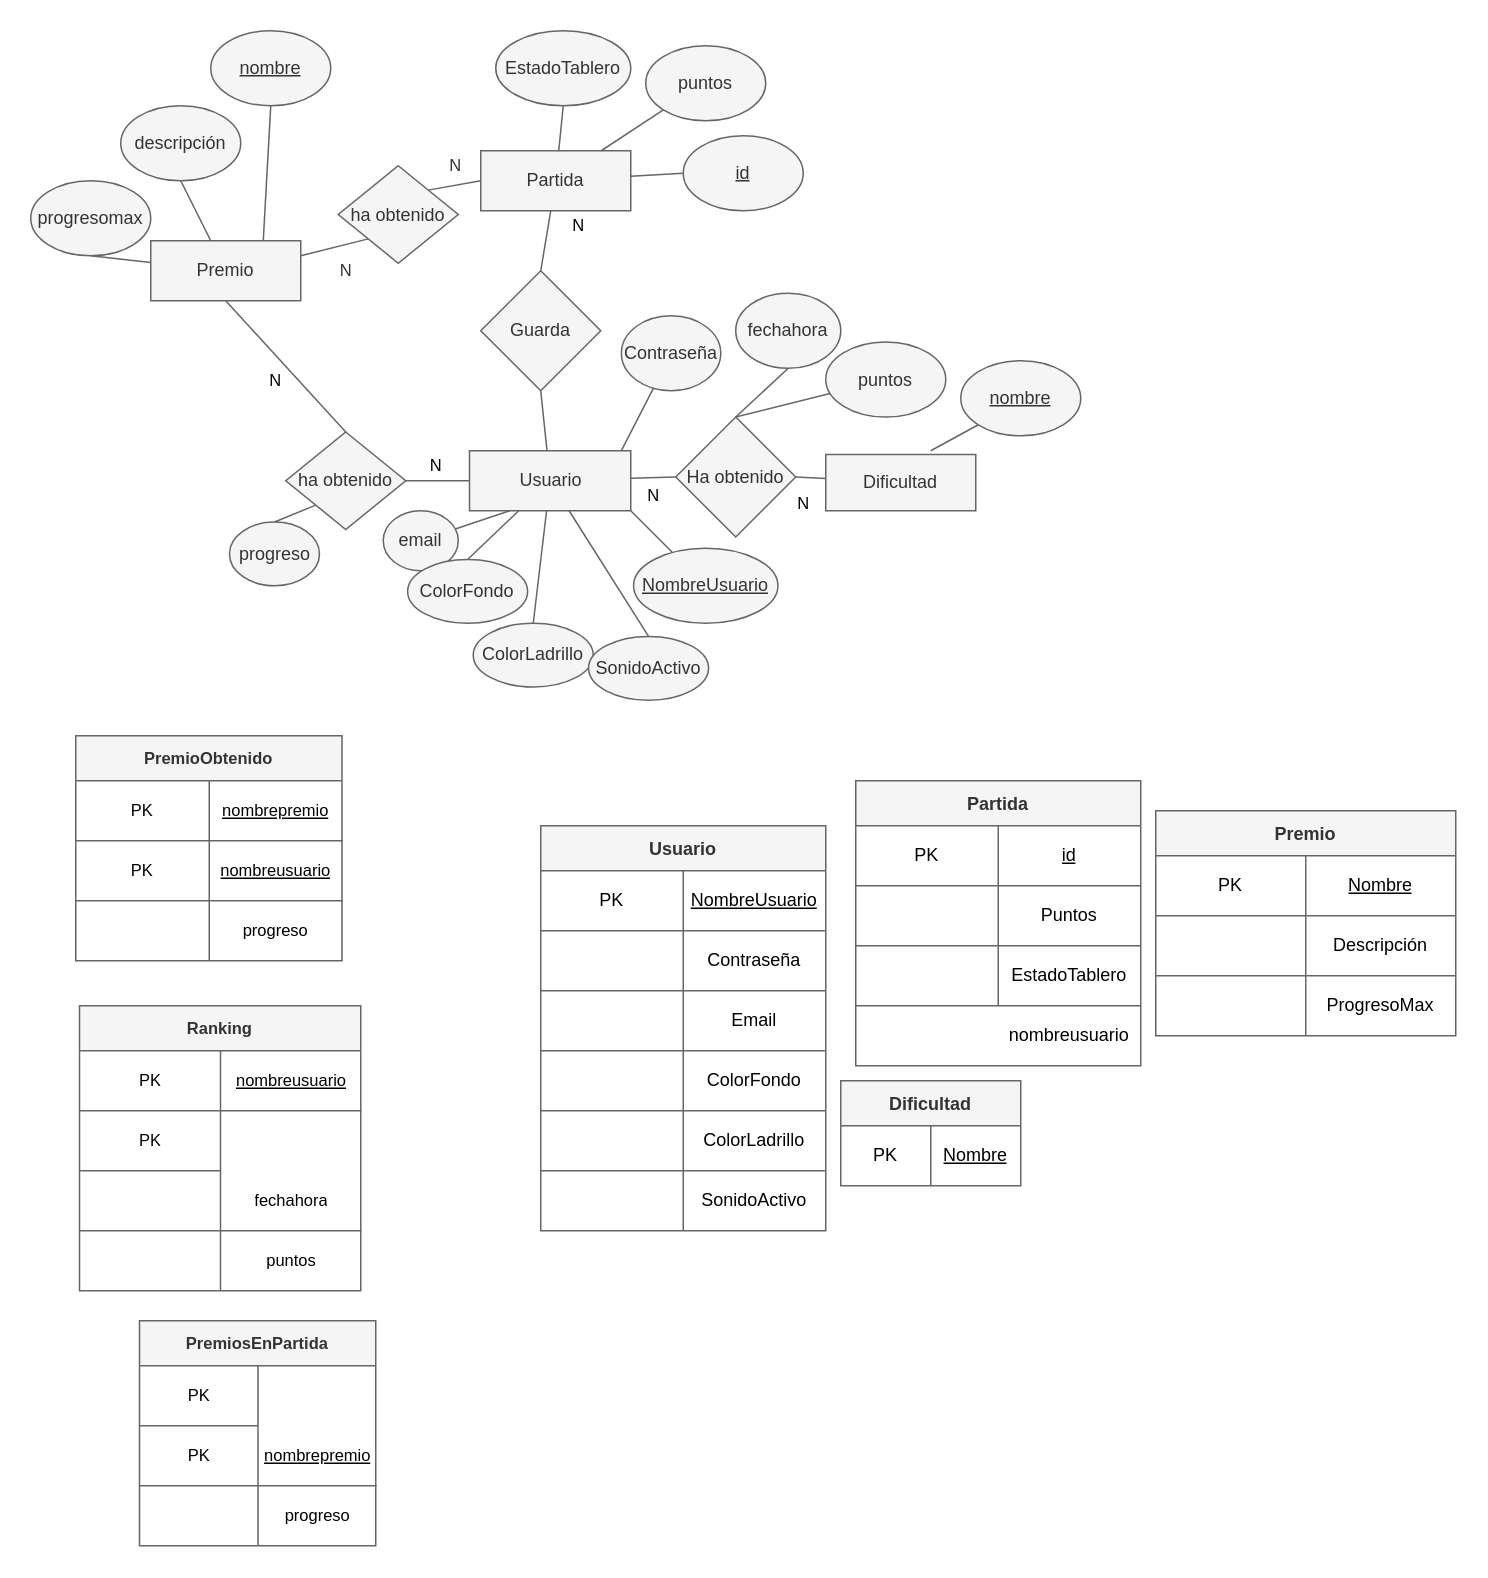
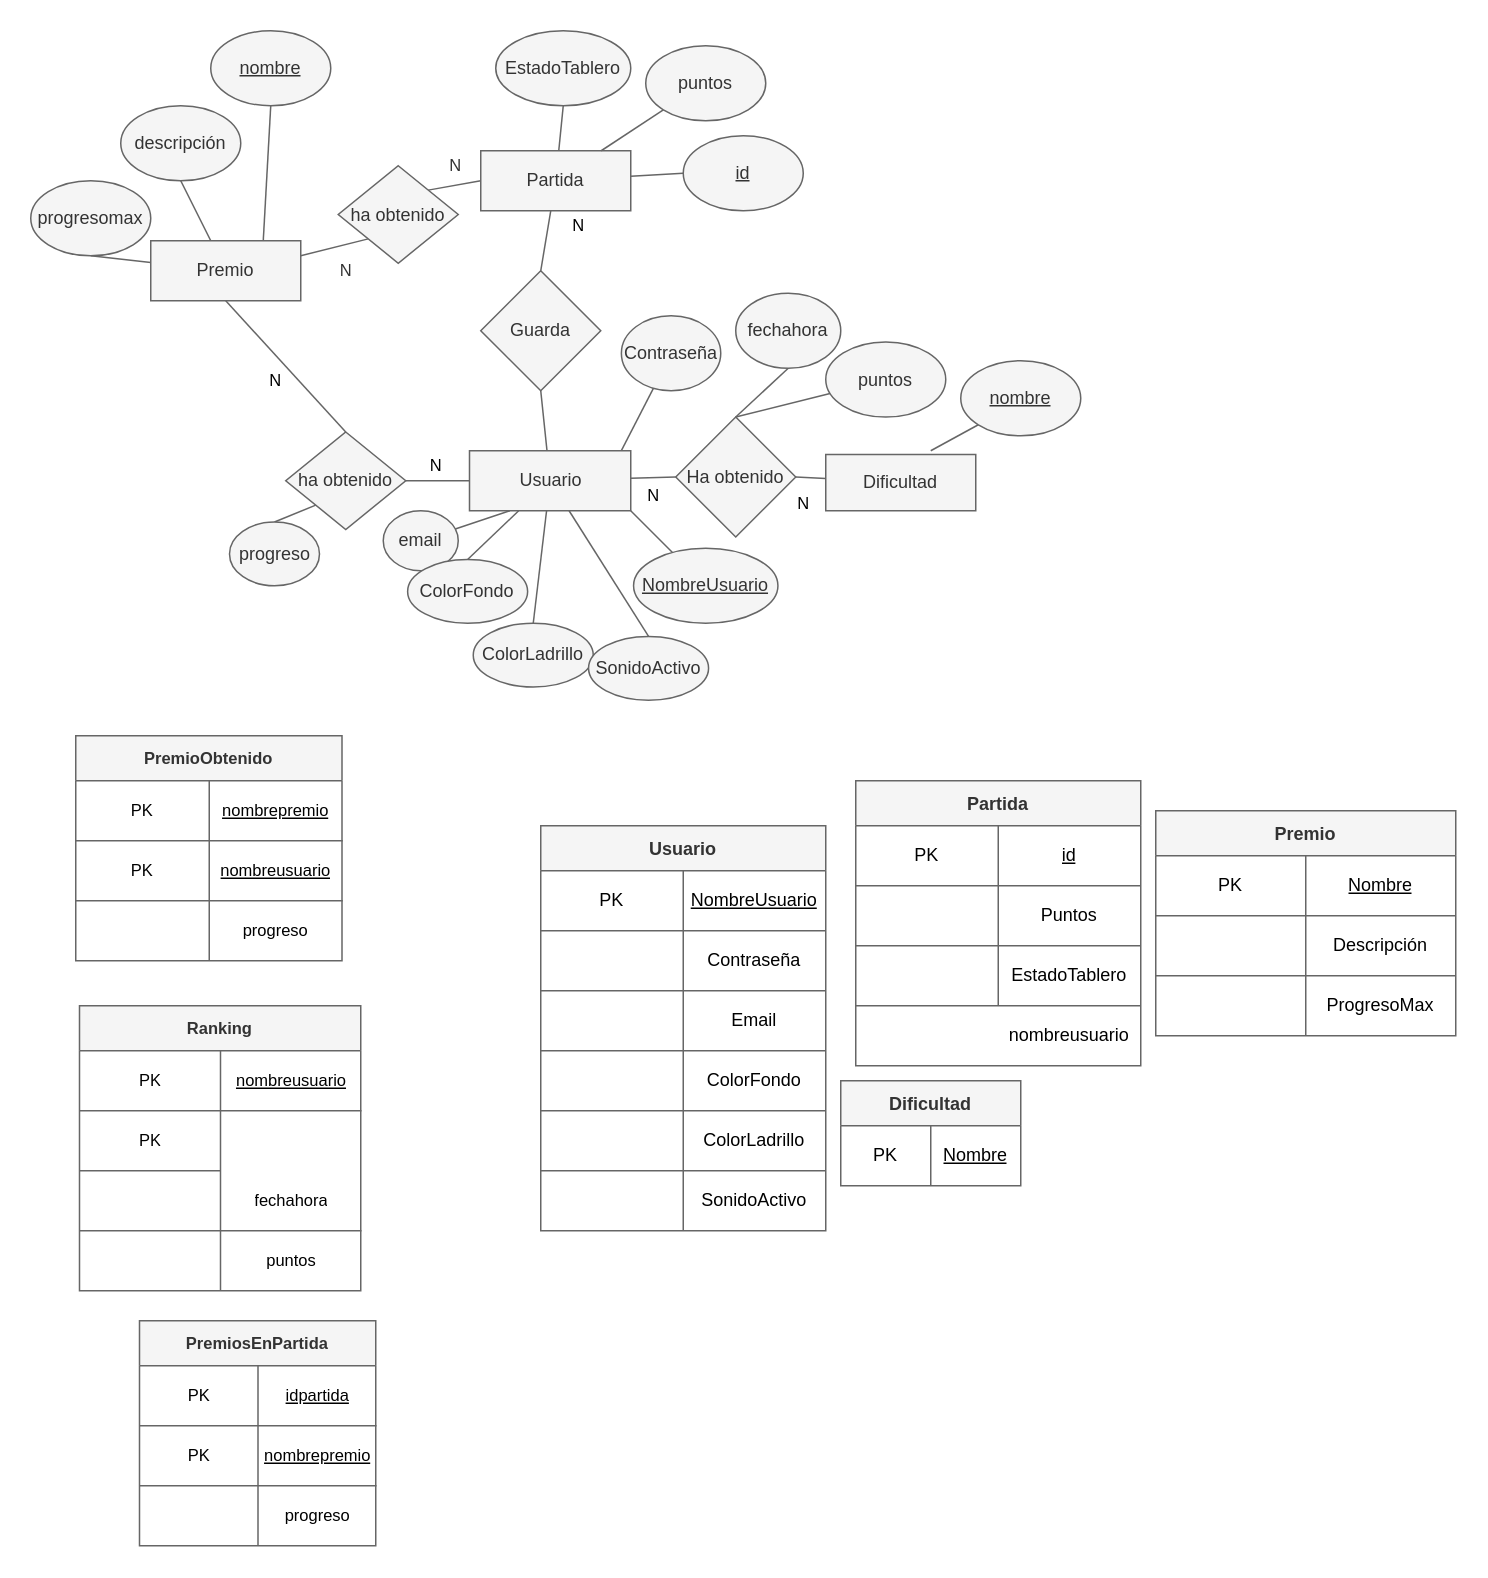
node "idpartida": added
